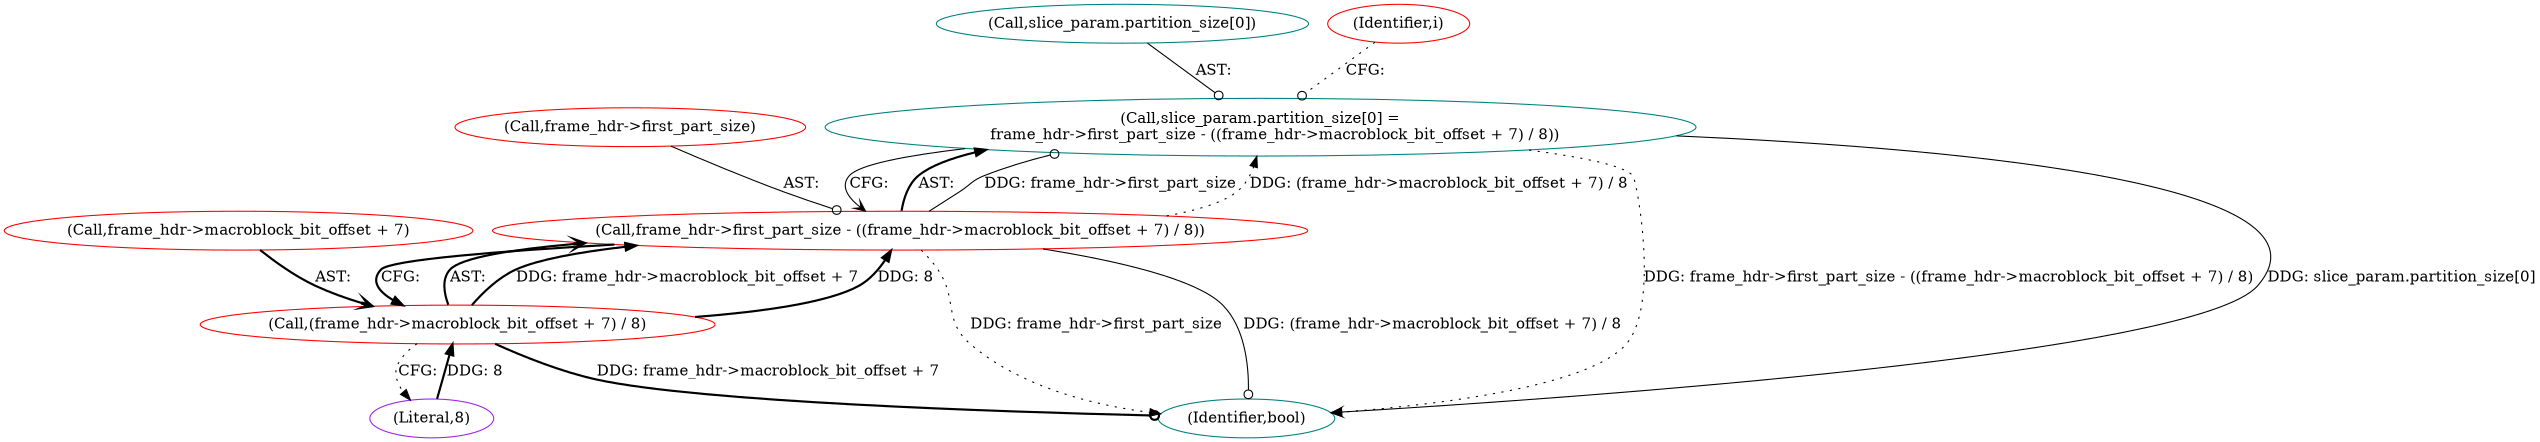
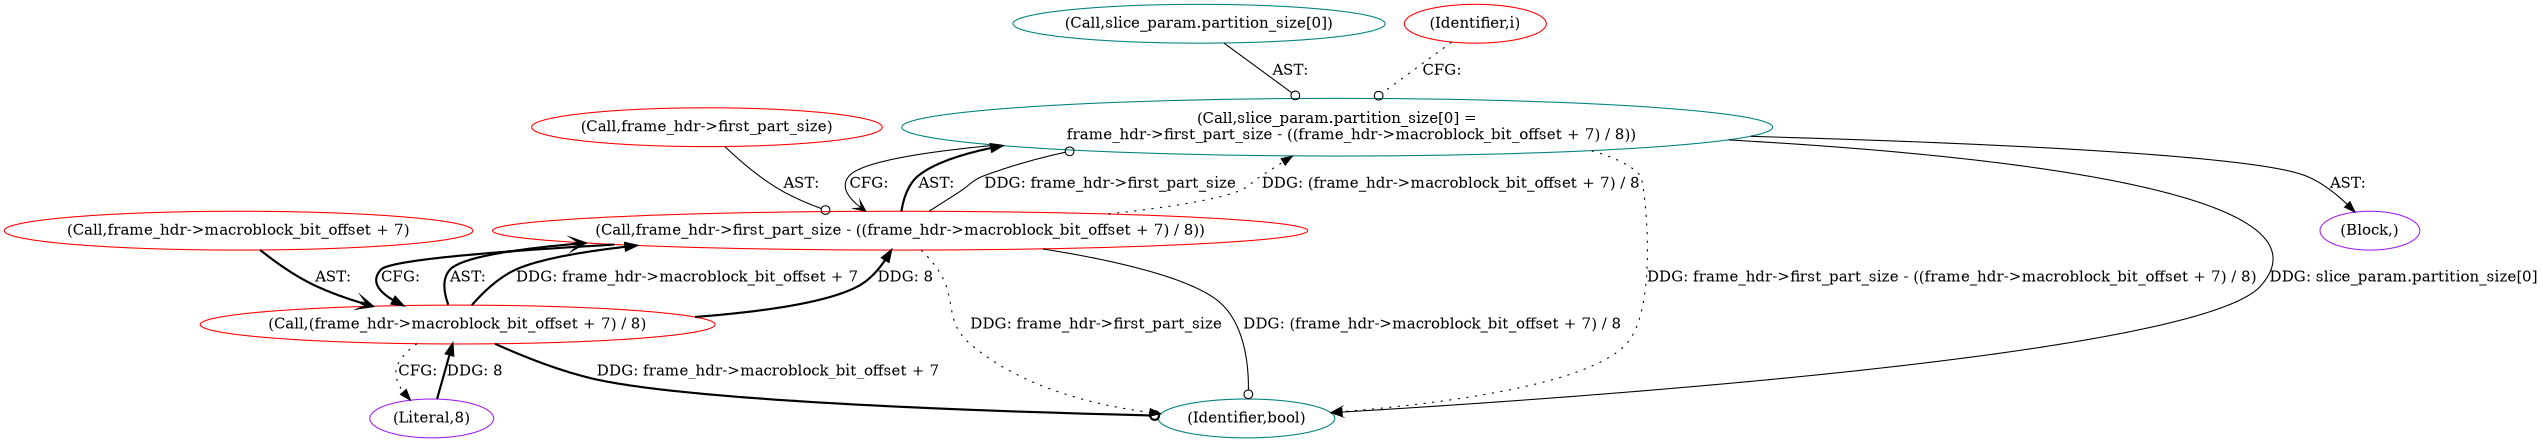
node "(Block,)": added
